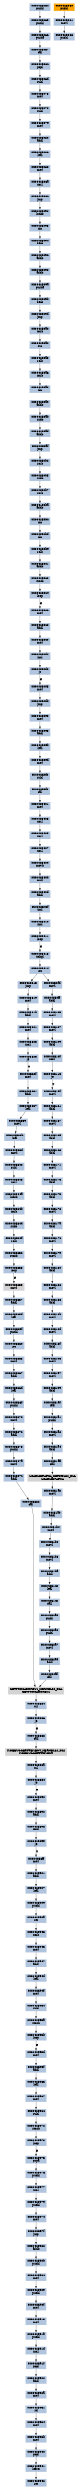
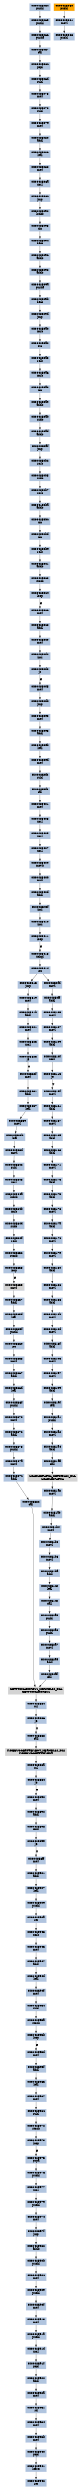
edge "0x004250a8 clc" -> "0x004250a9 addb": added
edge "0x00425886 je" -> "0x00425888 call": label "F" -> "T"
